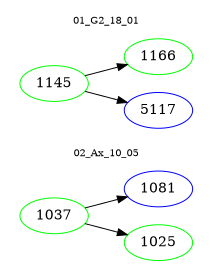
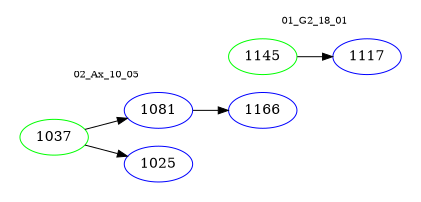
node "1166": color green -> blue
edge "1145" -> "1166": now "1081" -> "1166"
node "5117": label "5117" -> "1117"
node "1025": color green -> blue
